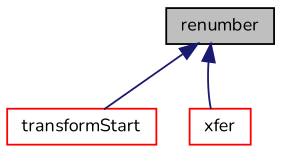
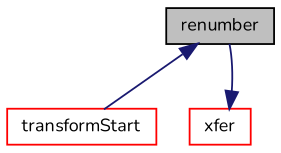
edge "xfer" -> "renumber": reversed
